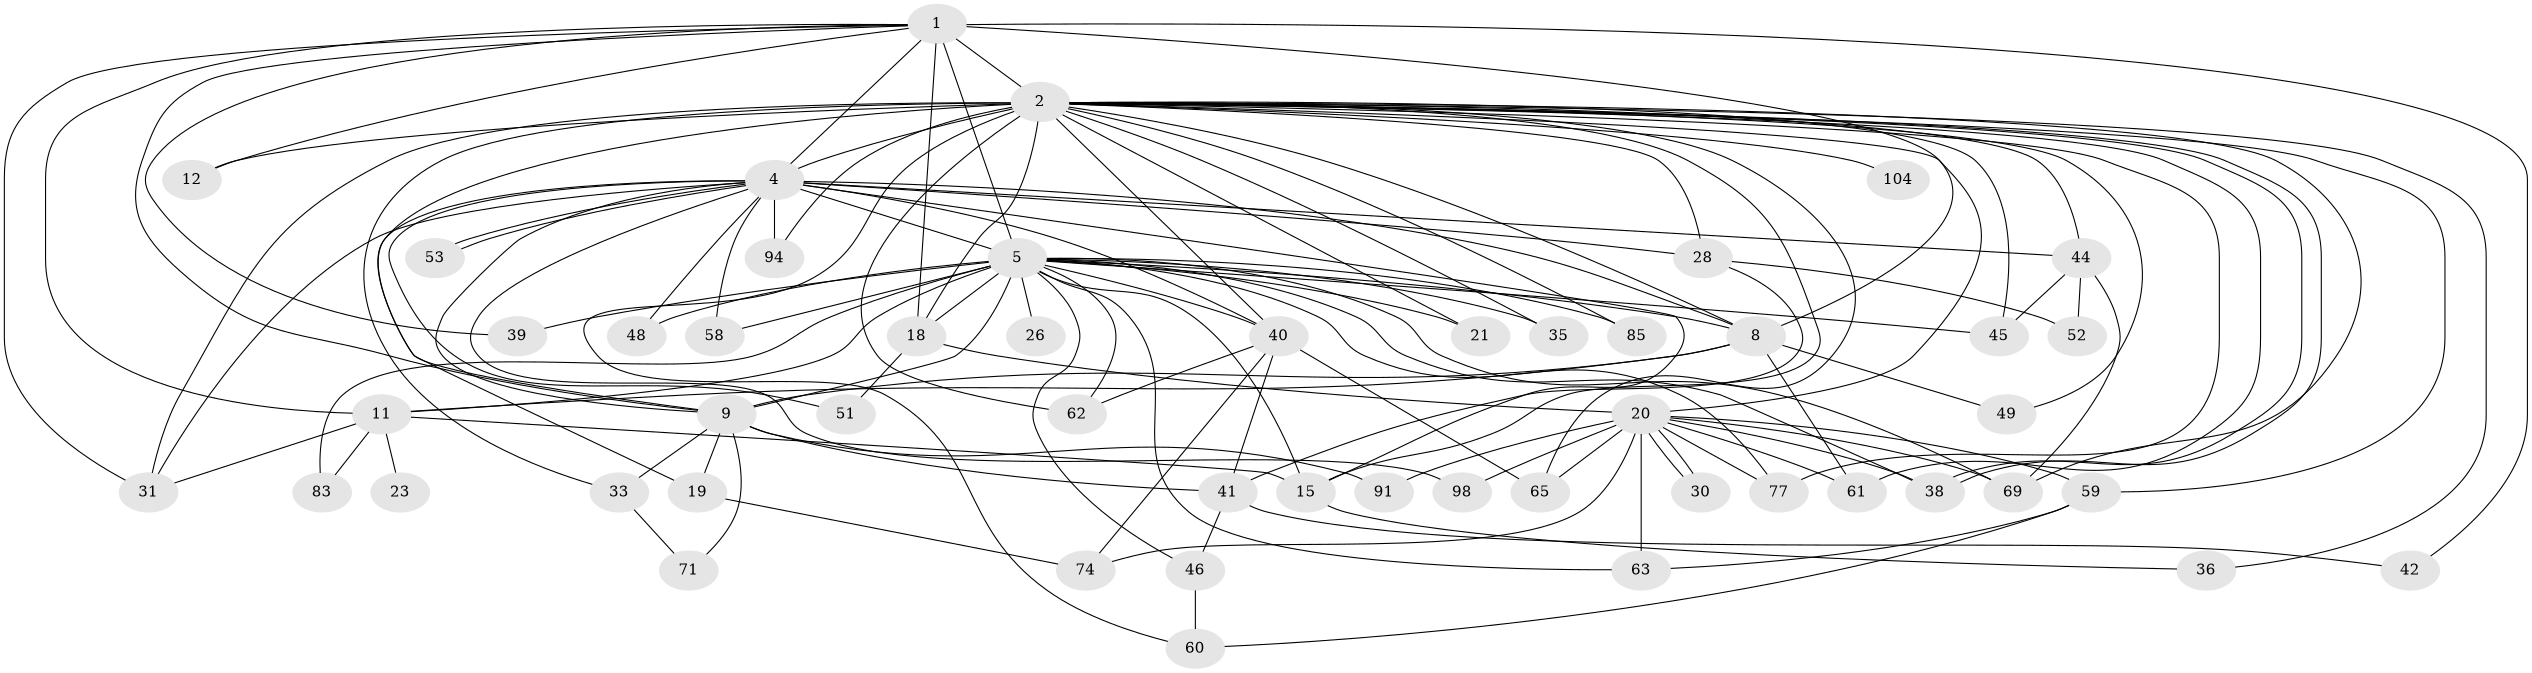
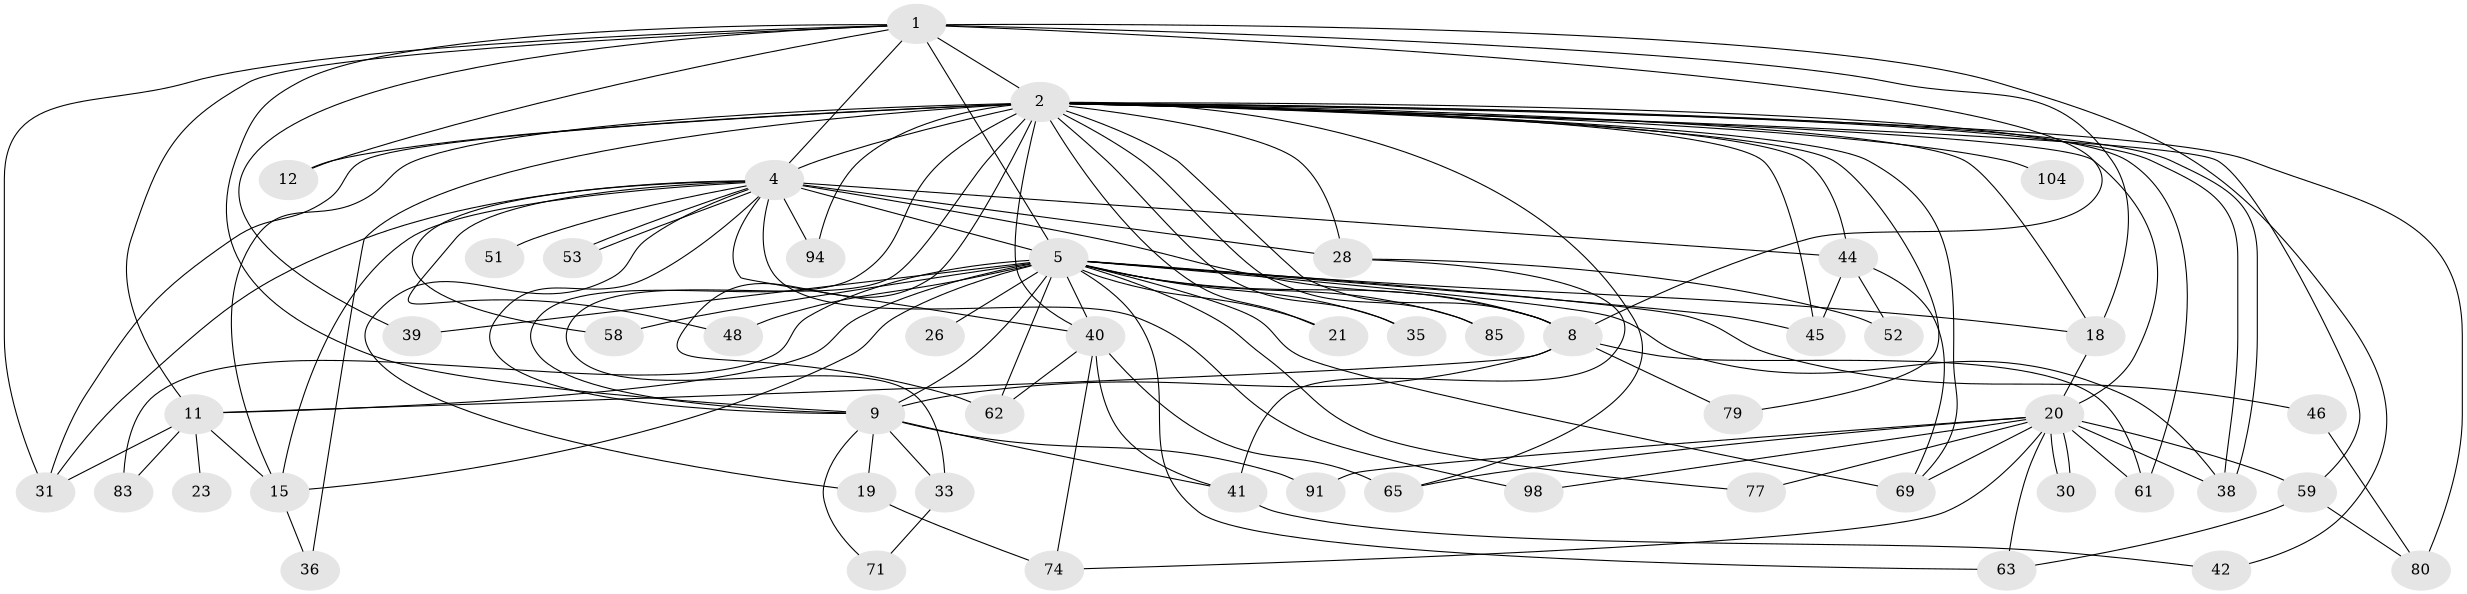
edge "2" -- "77": removed
edge "18" -- "51": removed
node "49": label "49" -> "79"
edge "41" -- "46": removed
node "60": label "60" -> "80"
